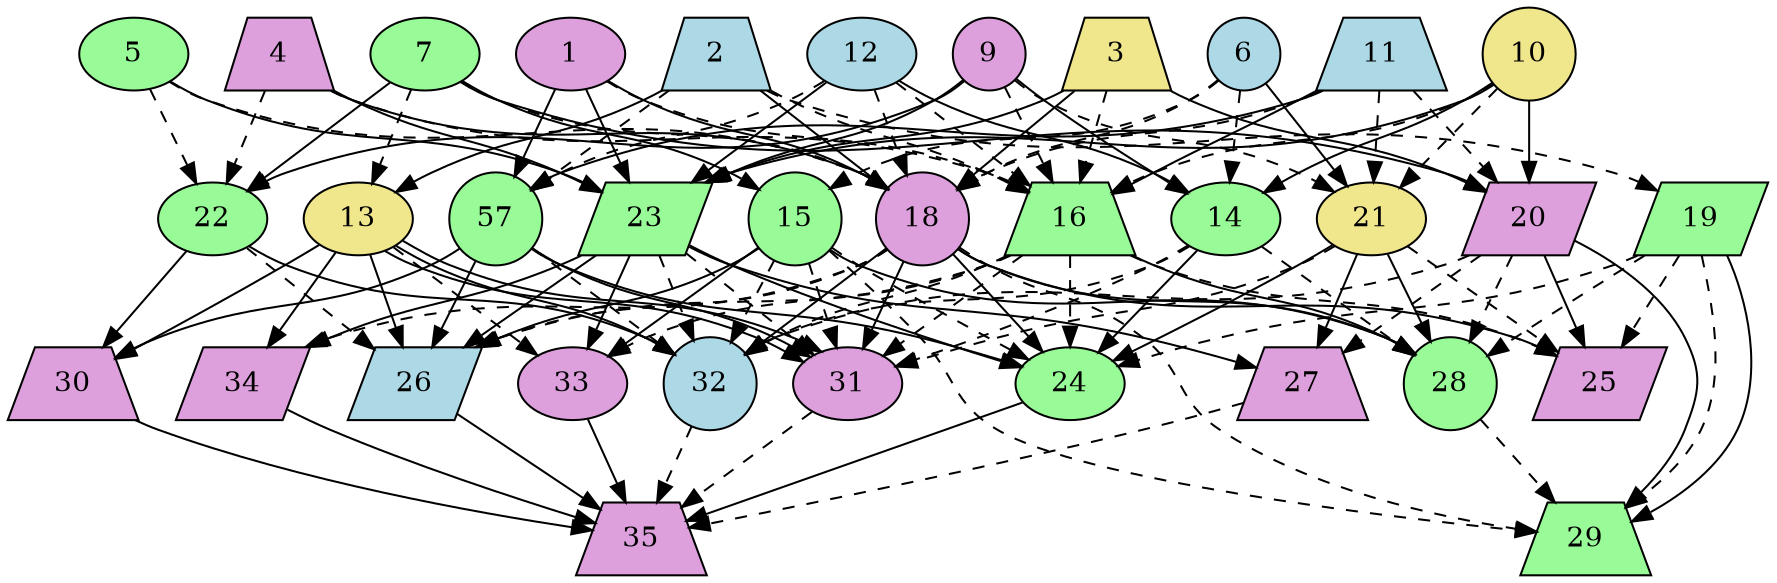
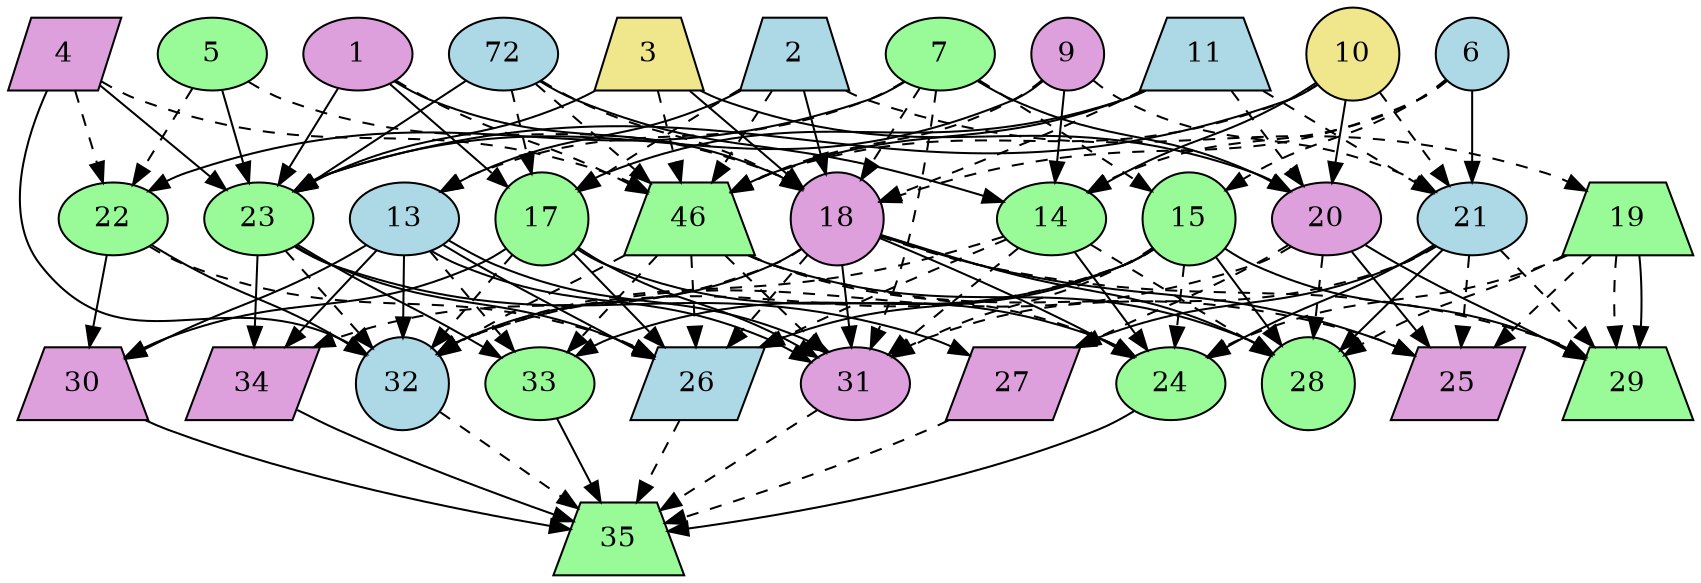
node "4": shape trapezium -> parallelogram
node "12": label "12" -> "72"
edge "7" -> "15": style solid -> dashed
edge "4" -> "18": now "4" -> "32"
edge "9" -> "22": removed
node "13": fillcolor khaki -> lightblue
node "57": label "57" -> "17"
node "23": shape parallelogram -> ellipse
node "16": label "16" -> "46"
node "21": fillcolor khaki -> lightblue
node "20": shape parallelogram -> ellipse
node "19": shape parallelogram -> trapezium
edge "14" -> "26": added
edge "23" -> "31": now "7" -> "31"
edge "23" -> "24": removed
node "33": fillcolor plum -> palegreen
node "27": shape trapezium -> parallelogram
edge "28" -> "29": now "21" -> "29"
edge "26" -> "35": style solid -> dashed
edge "15" -> "29": style dashed -> solid
node "35": fillcolor plum -> palegreen
